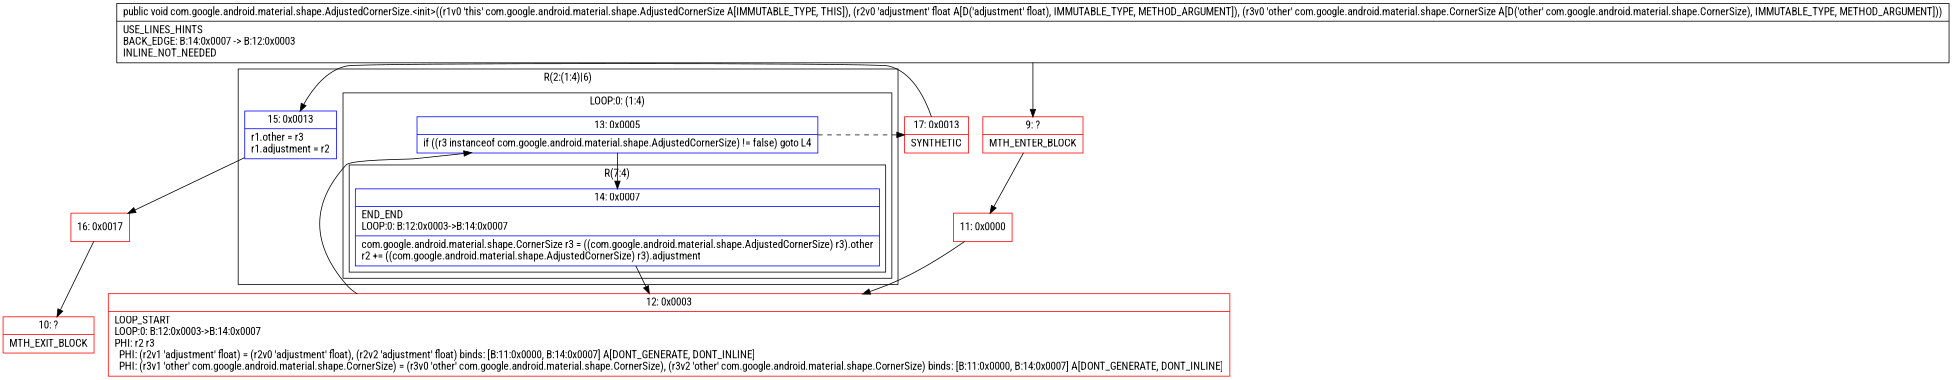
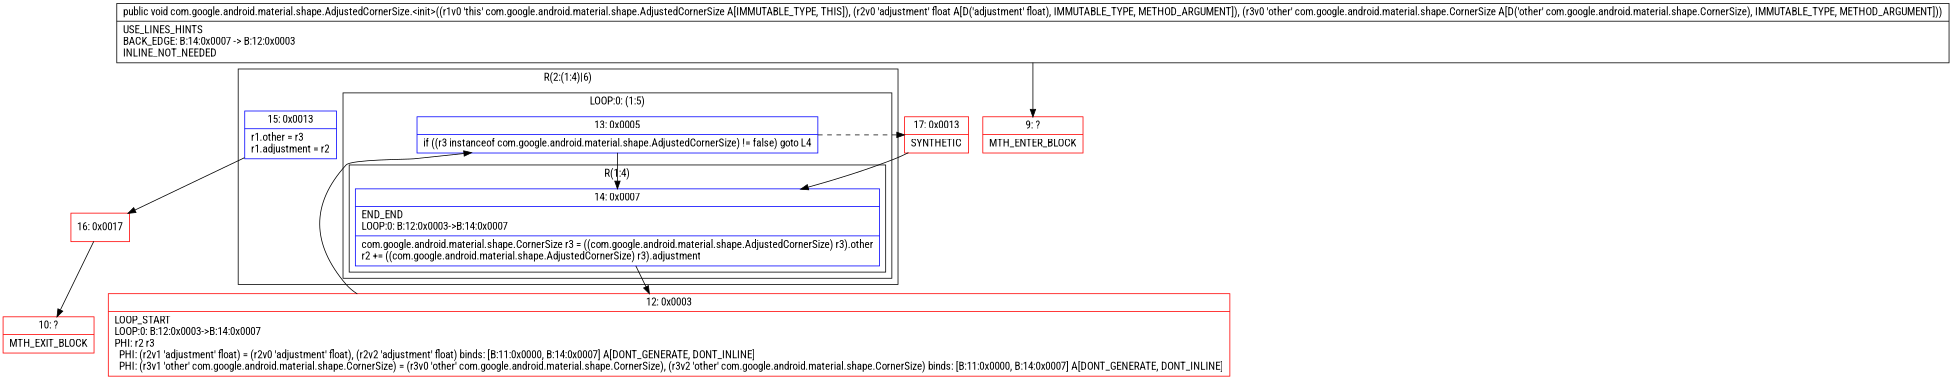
edge "17: 0x0013" -> "15: 0x0013": now "17: 0x0013" -> "14: 0x0007"
cluster "LOOP:0: (1:4)": label "LOOP:0: (1:4)" -> "LOOP:0: (1:5)"
cluster "R(7:4)": label "R(7:4)" -> "R(1:4)"
node "11: 0x0000": removed
